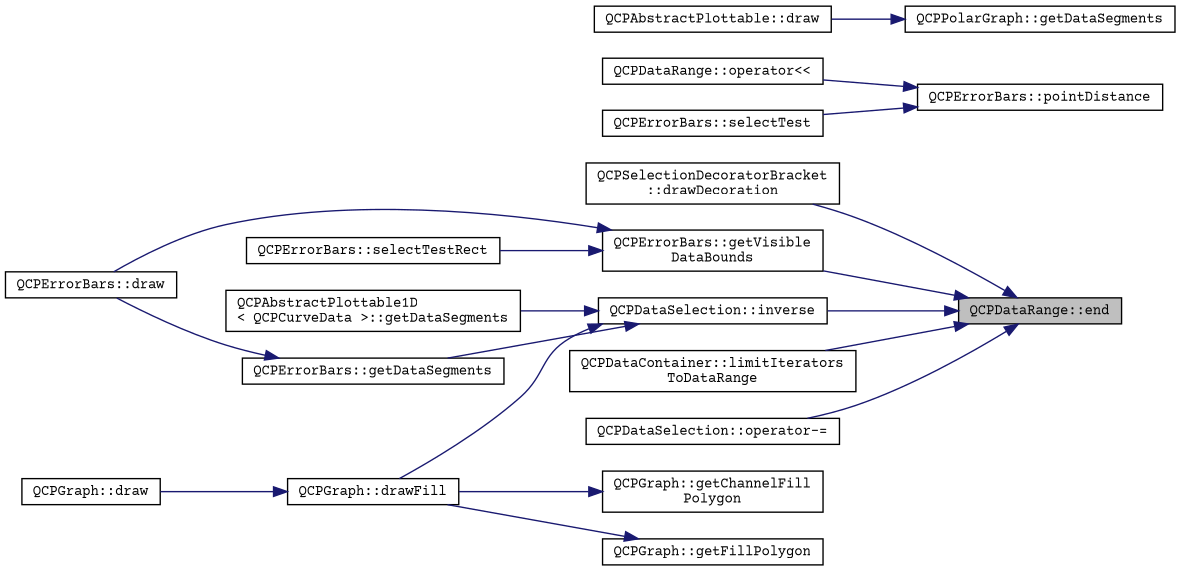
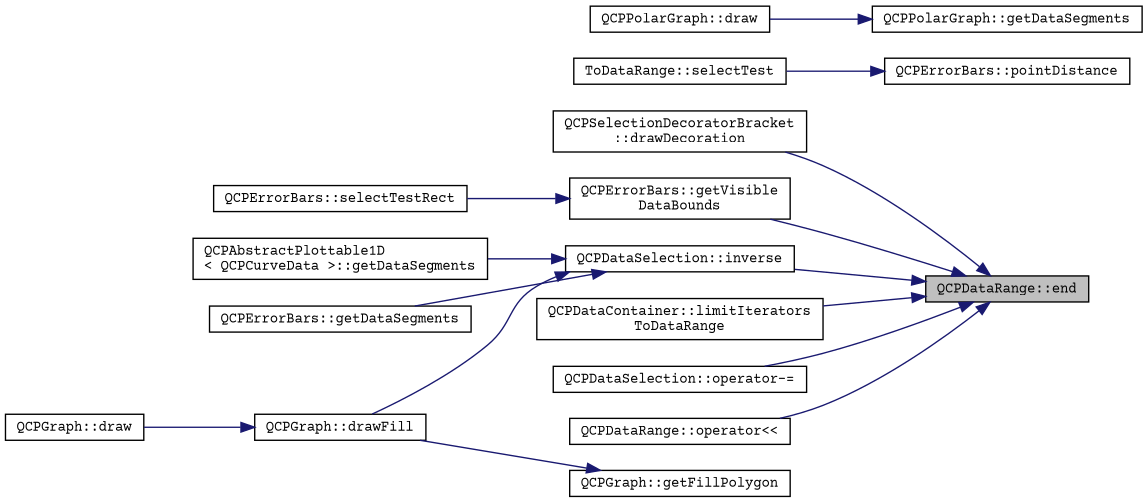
node "QCPAbstractPlottable::draw": label "QCPAbstractPlottable::draw" -> "QCPPolarGraph::draw"
edge "QCPDataRange::operator<<" -> "QCPErrorBars::pointDistance": now "QCPDataRange::operator<<" -> "QCPDataRange::end"
node "QCPErrorBars::selectTest": label "QCPErrorBars::selectTest" -> "ToDataRange::selectTest"
node "QCPErrorBars::draw": removed
node "QCPGraph::getChannelFill Polygon": removed
